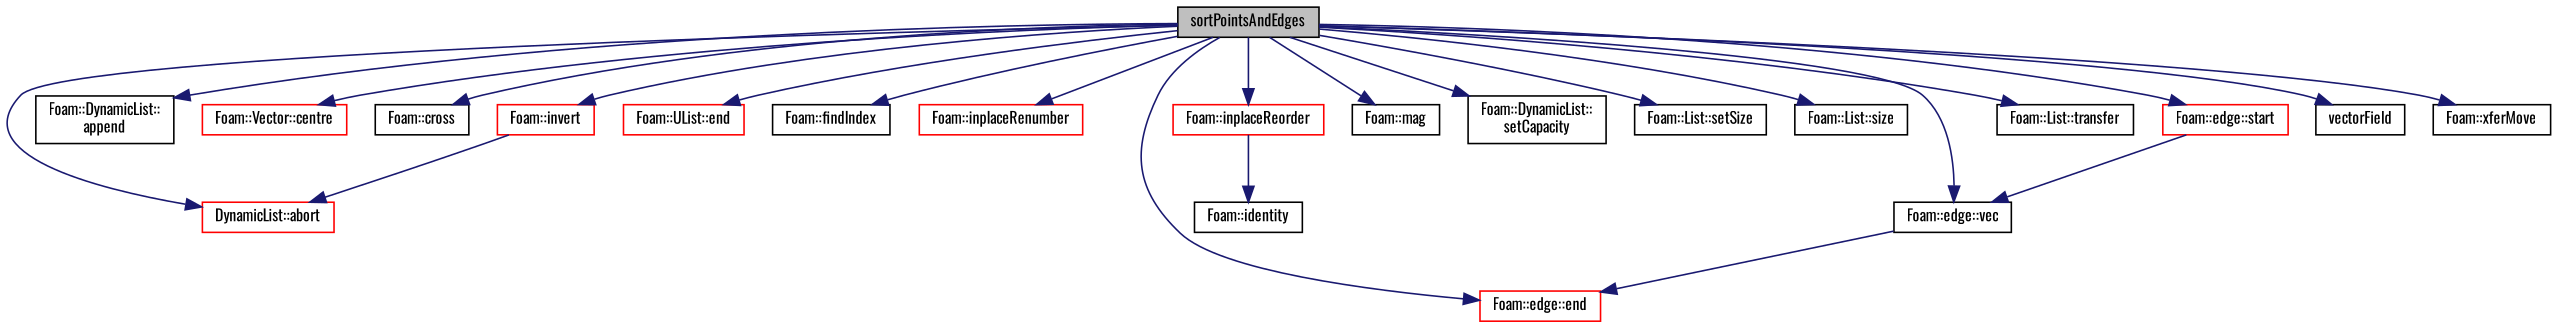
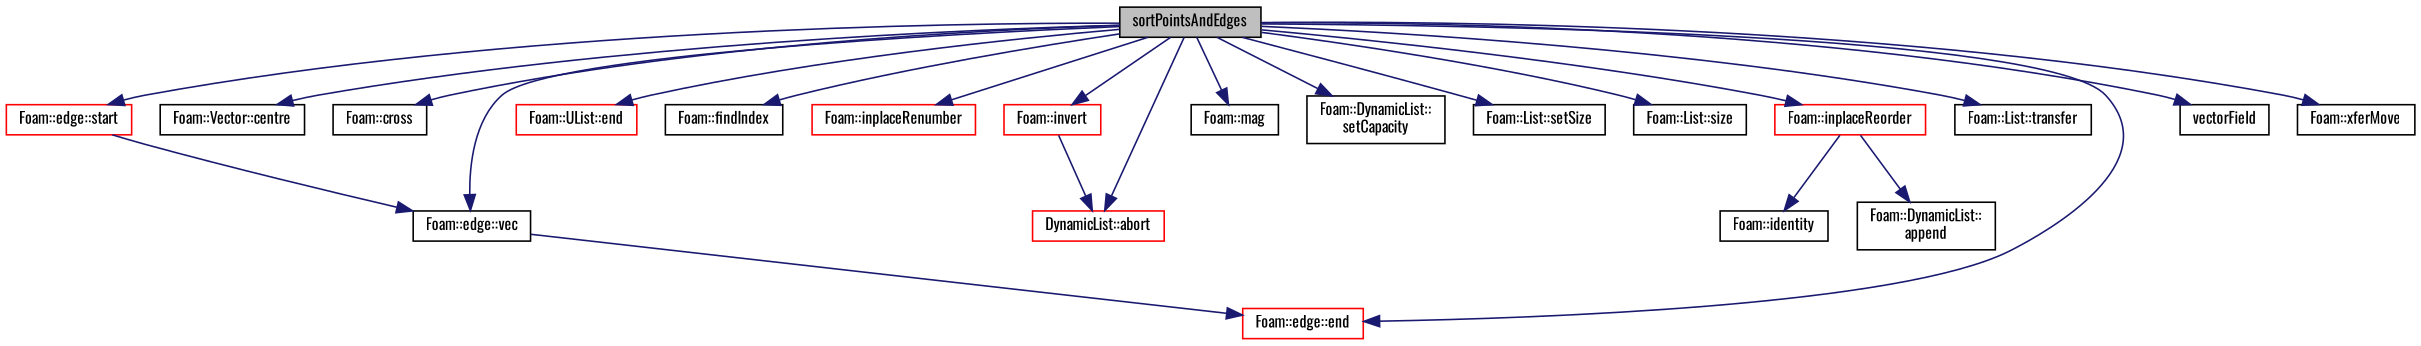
edge "sortPointsAndEdges" -> "Foam::DynamicList:: append": now "Foam::inplaceReorder" -> "Foam::DynamicList:: append"
node "Foam::Vector::centre": color red -> black
